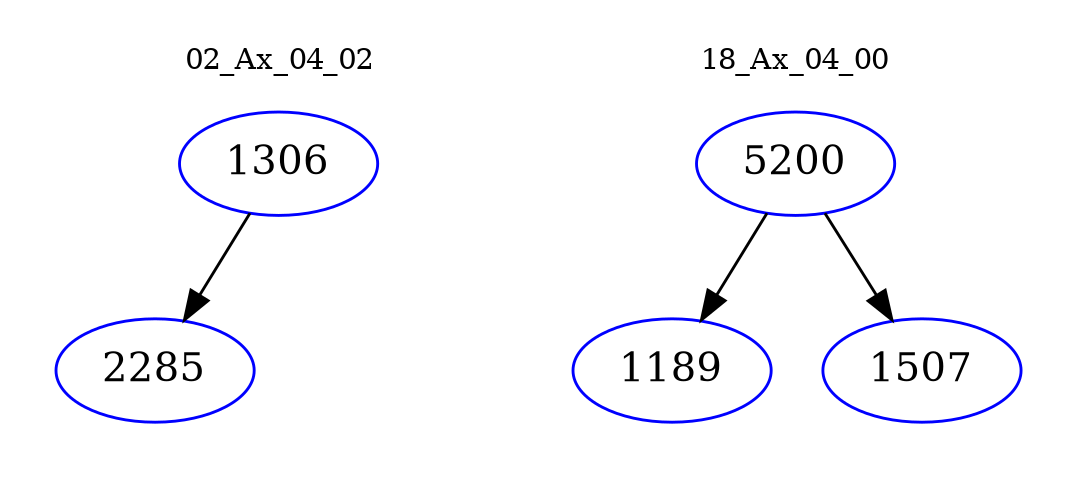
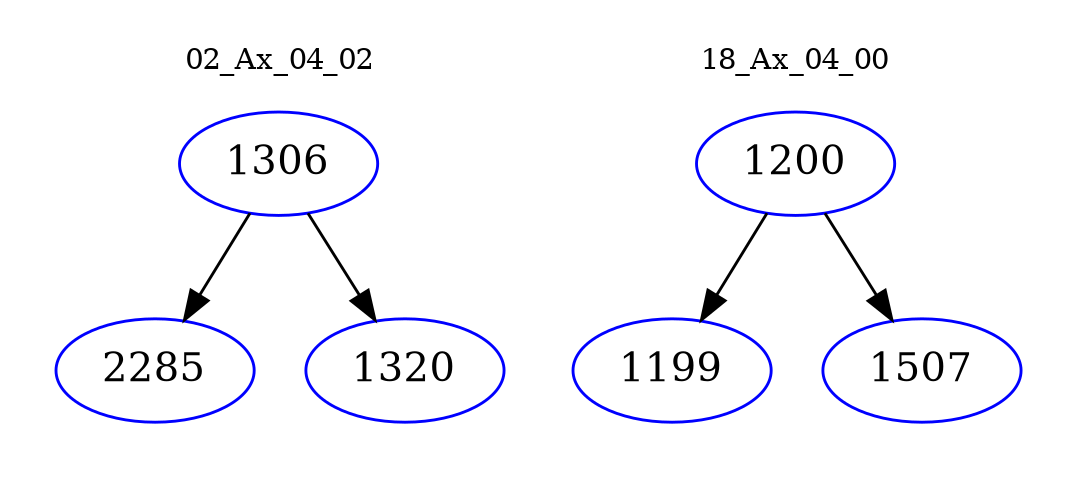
node "5200": label "5200" -> "1200"
node "1320": added
node "1189": label "1189" -> "1199"
